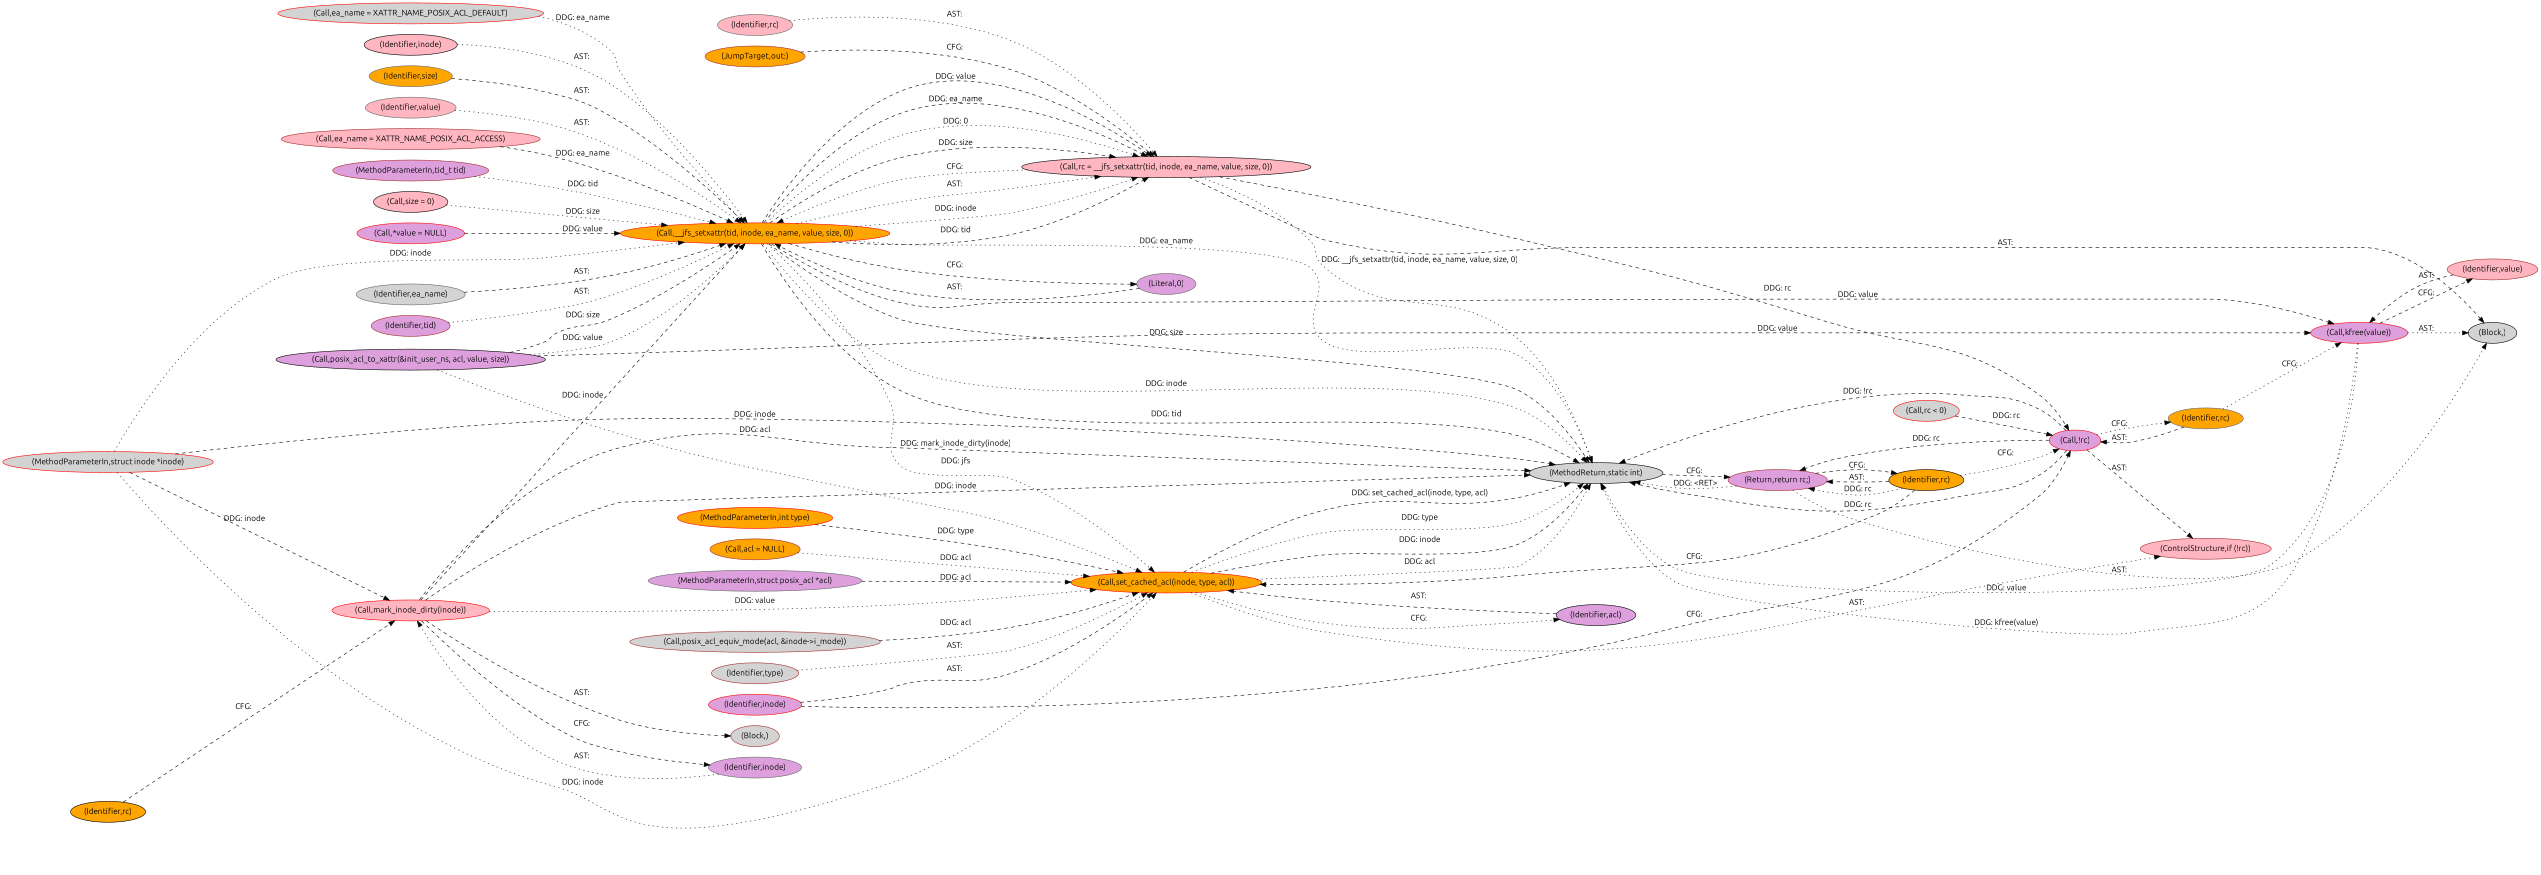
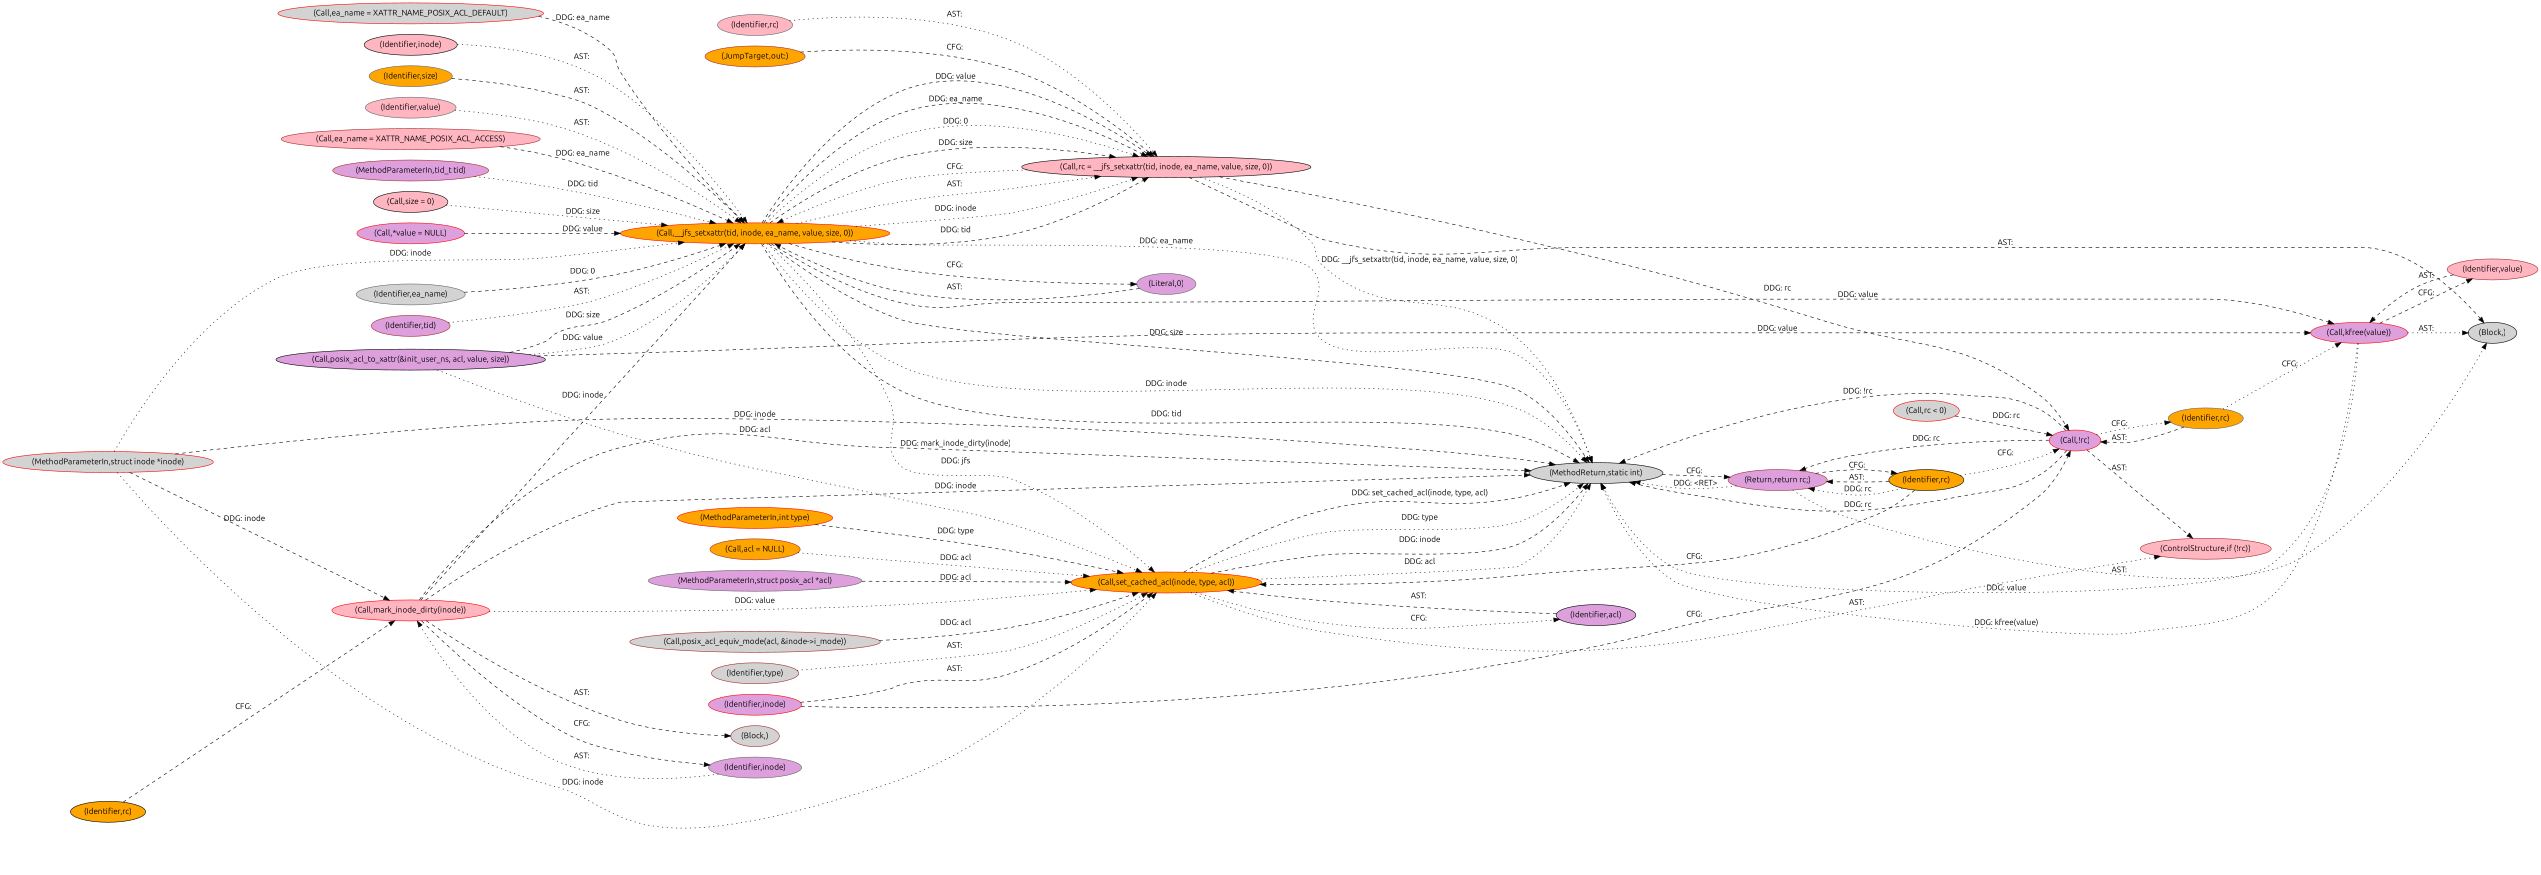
edge "(Call,ea_name = XATTR_NAME_POSIX_ACL_DEFAULT)" -> "(Call,__jfs_setxattr(tid, inode, ea_name, value, size, 0))": style dotted -> dashed
edge "(Identifier,ea_name)" -> "(Call,__jfs_setxattr(tid, inode, ea_name, value, size, 0))": label "AST: " -> "DDG: 0"
